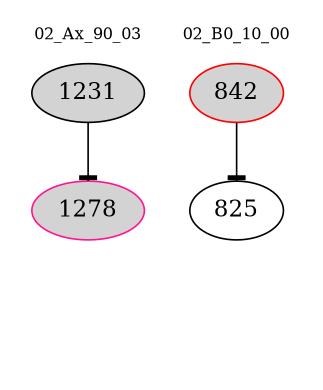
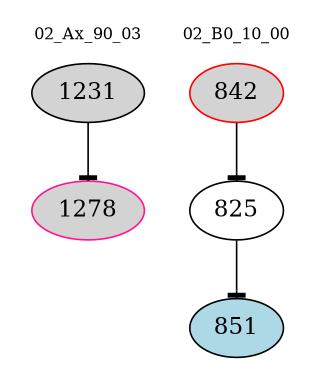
node "851": added
